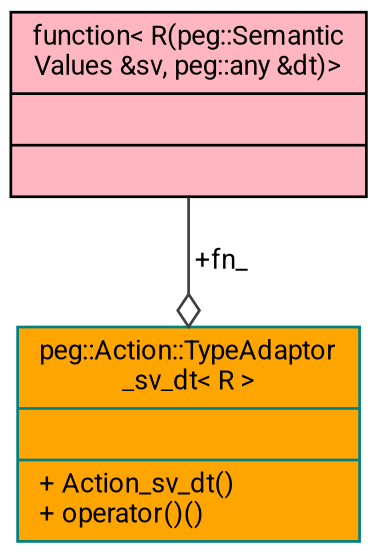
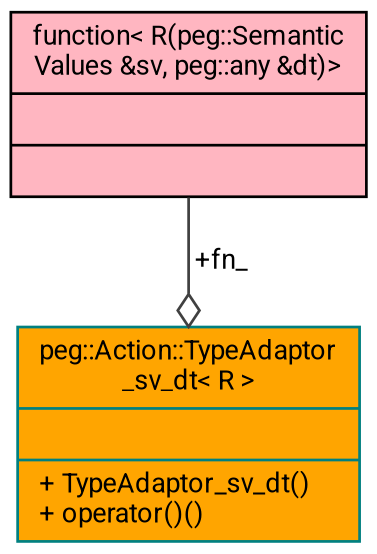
node "peg::Action::TypeAdaptor": text "+ Action_sv_dt()" -> "+ TypeAdaptor_sv_dt()"
